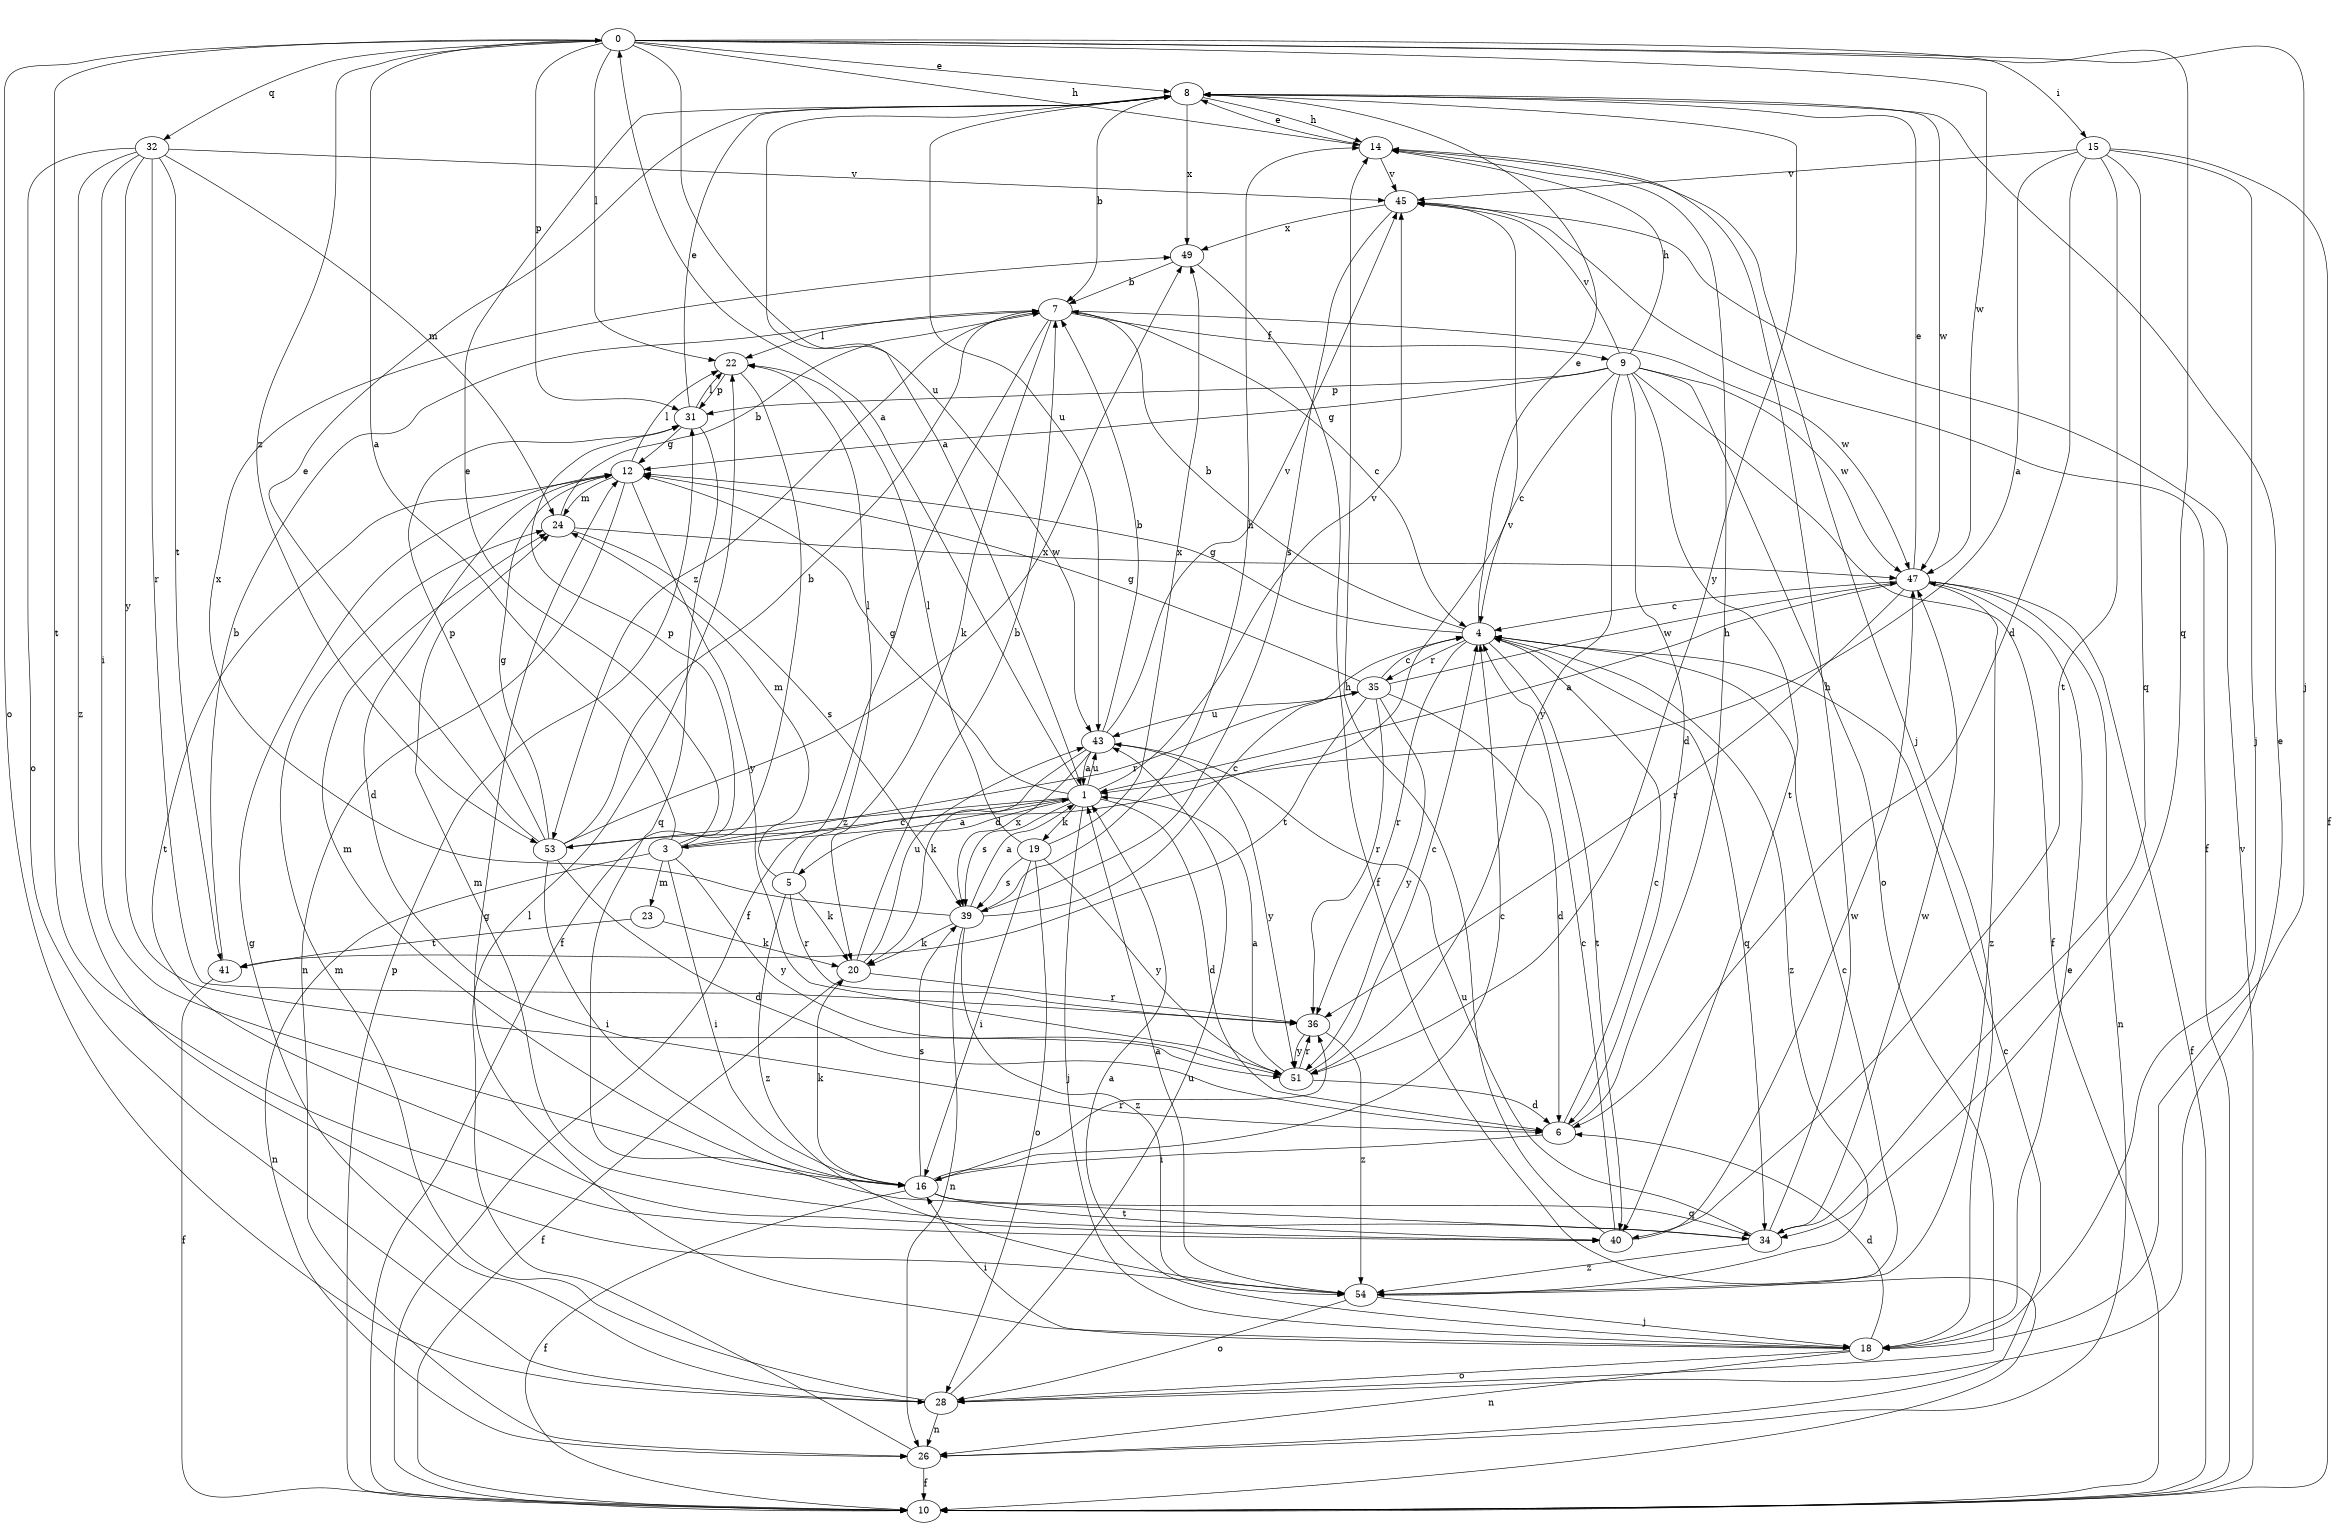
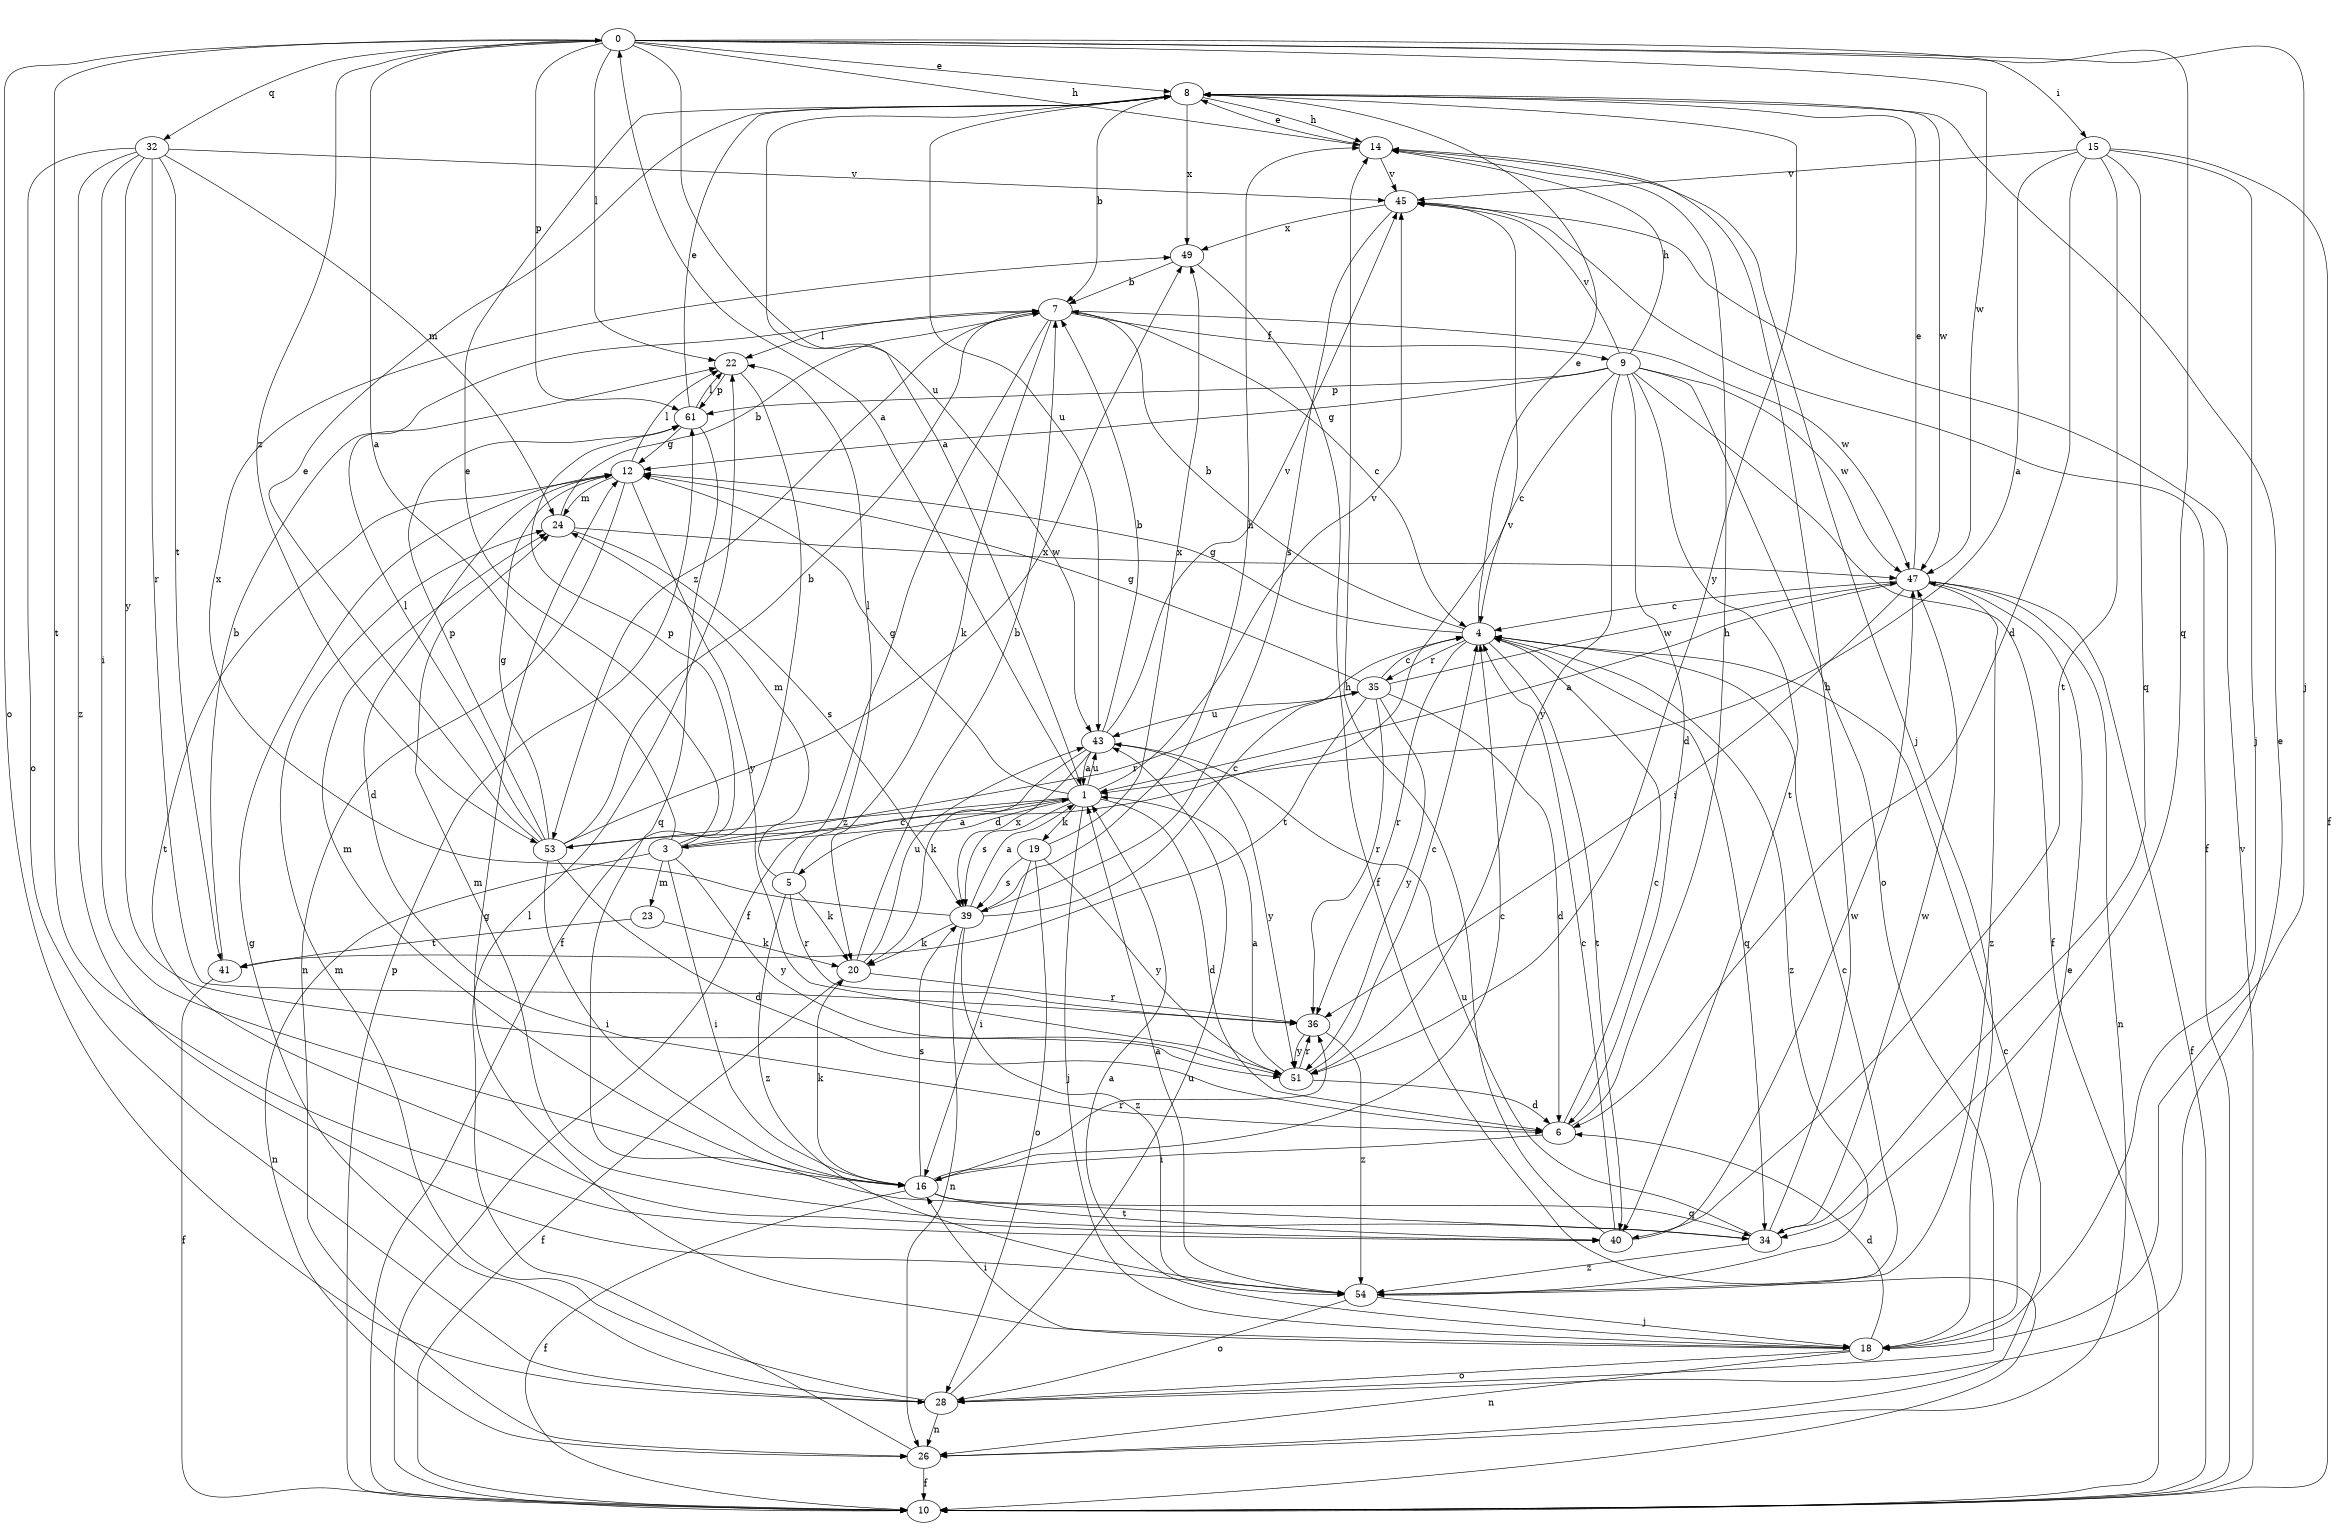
node "31": label "31" -> "61"
edge "19" -> "22": now "53" -> "22"
edge "47" -> "36": label "r" -> "i"
